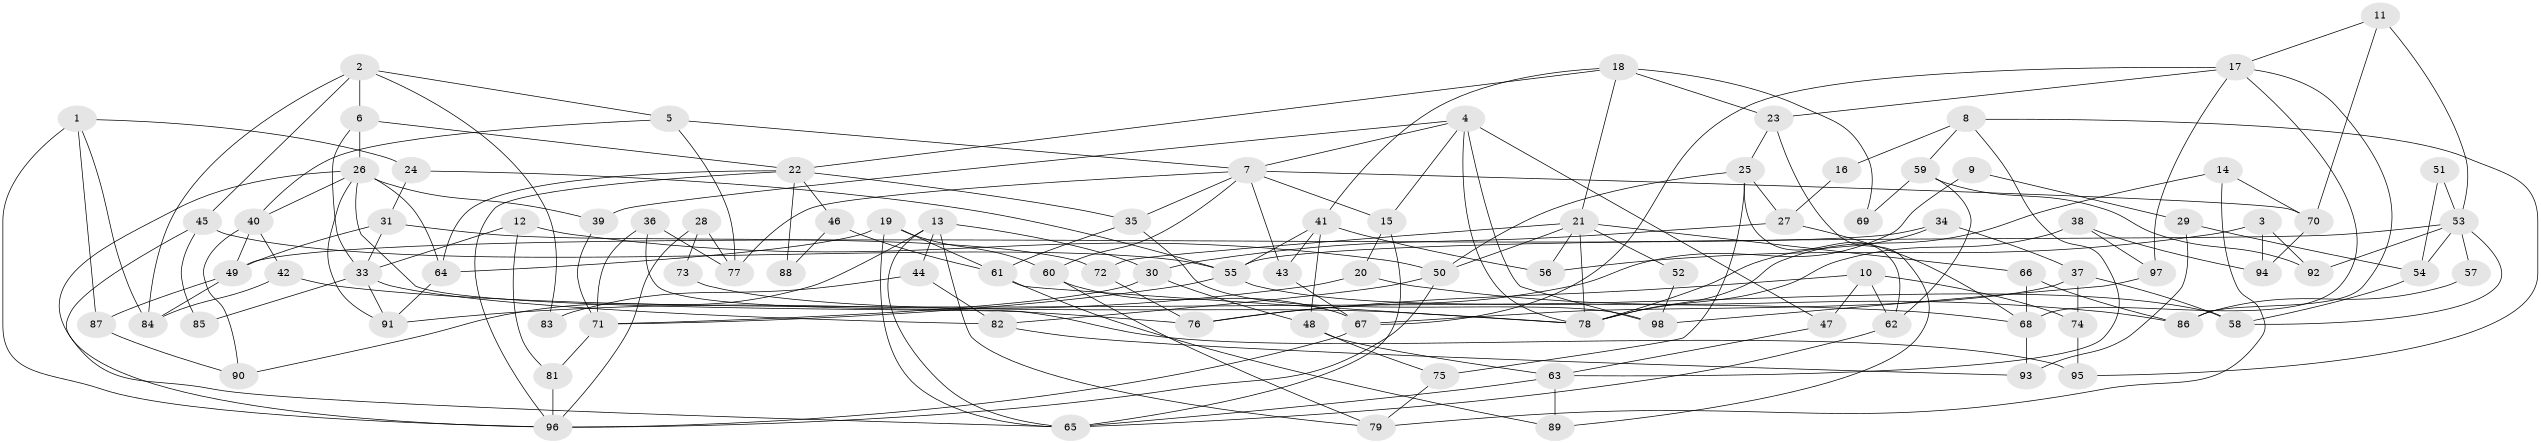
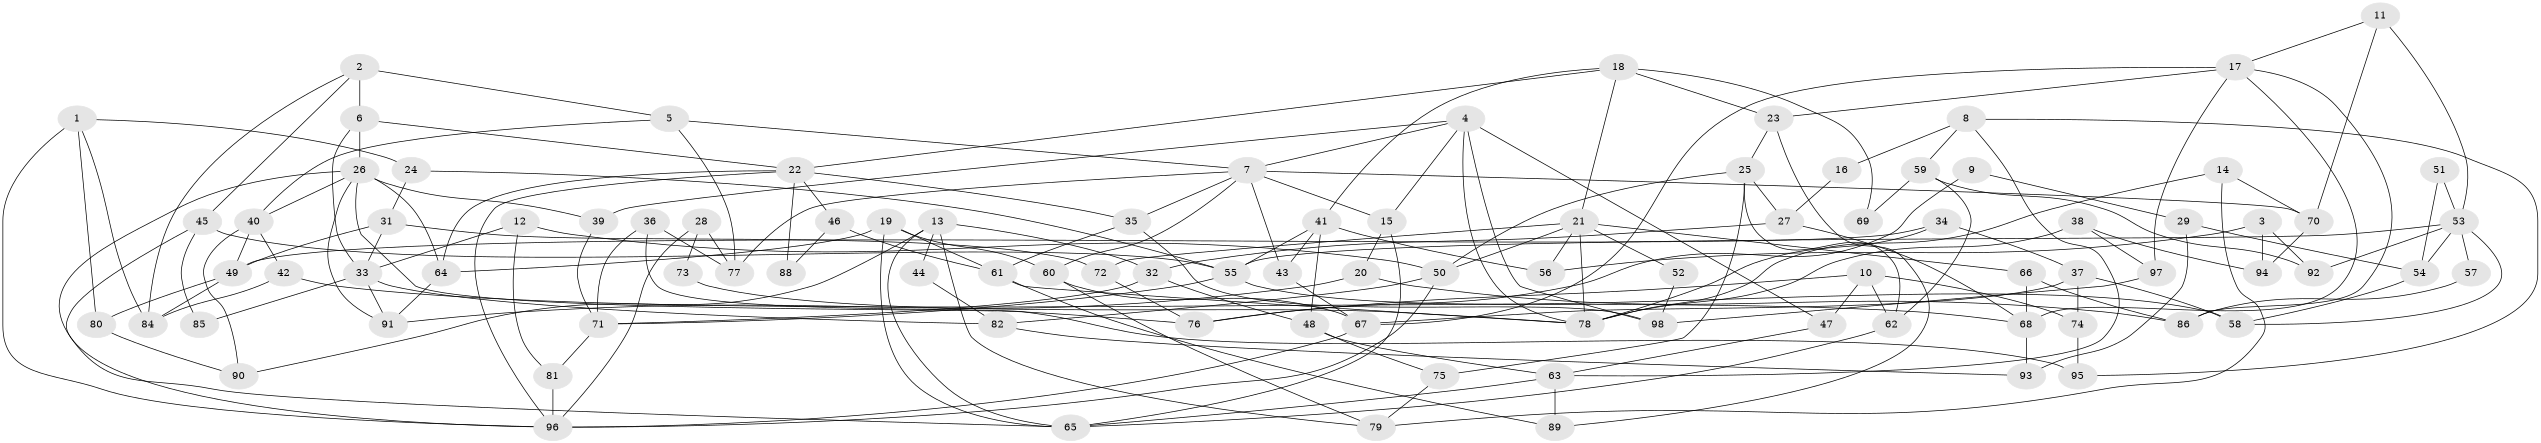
node "30": label "30" -> "32"
node "87": label "87" -> "80"
node "83": removed
